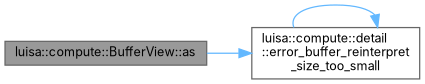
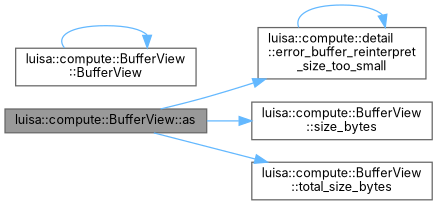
node "luisa::compute::BufferView ::BufferView": added
node "luisa::compute::BufferView ::size_bytes": added
node "luisa::compute::BufferView ::total_size_bytes": added
